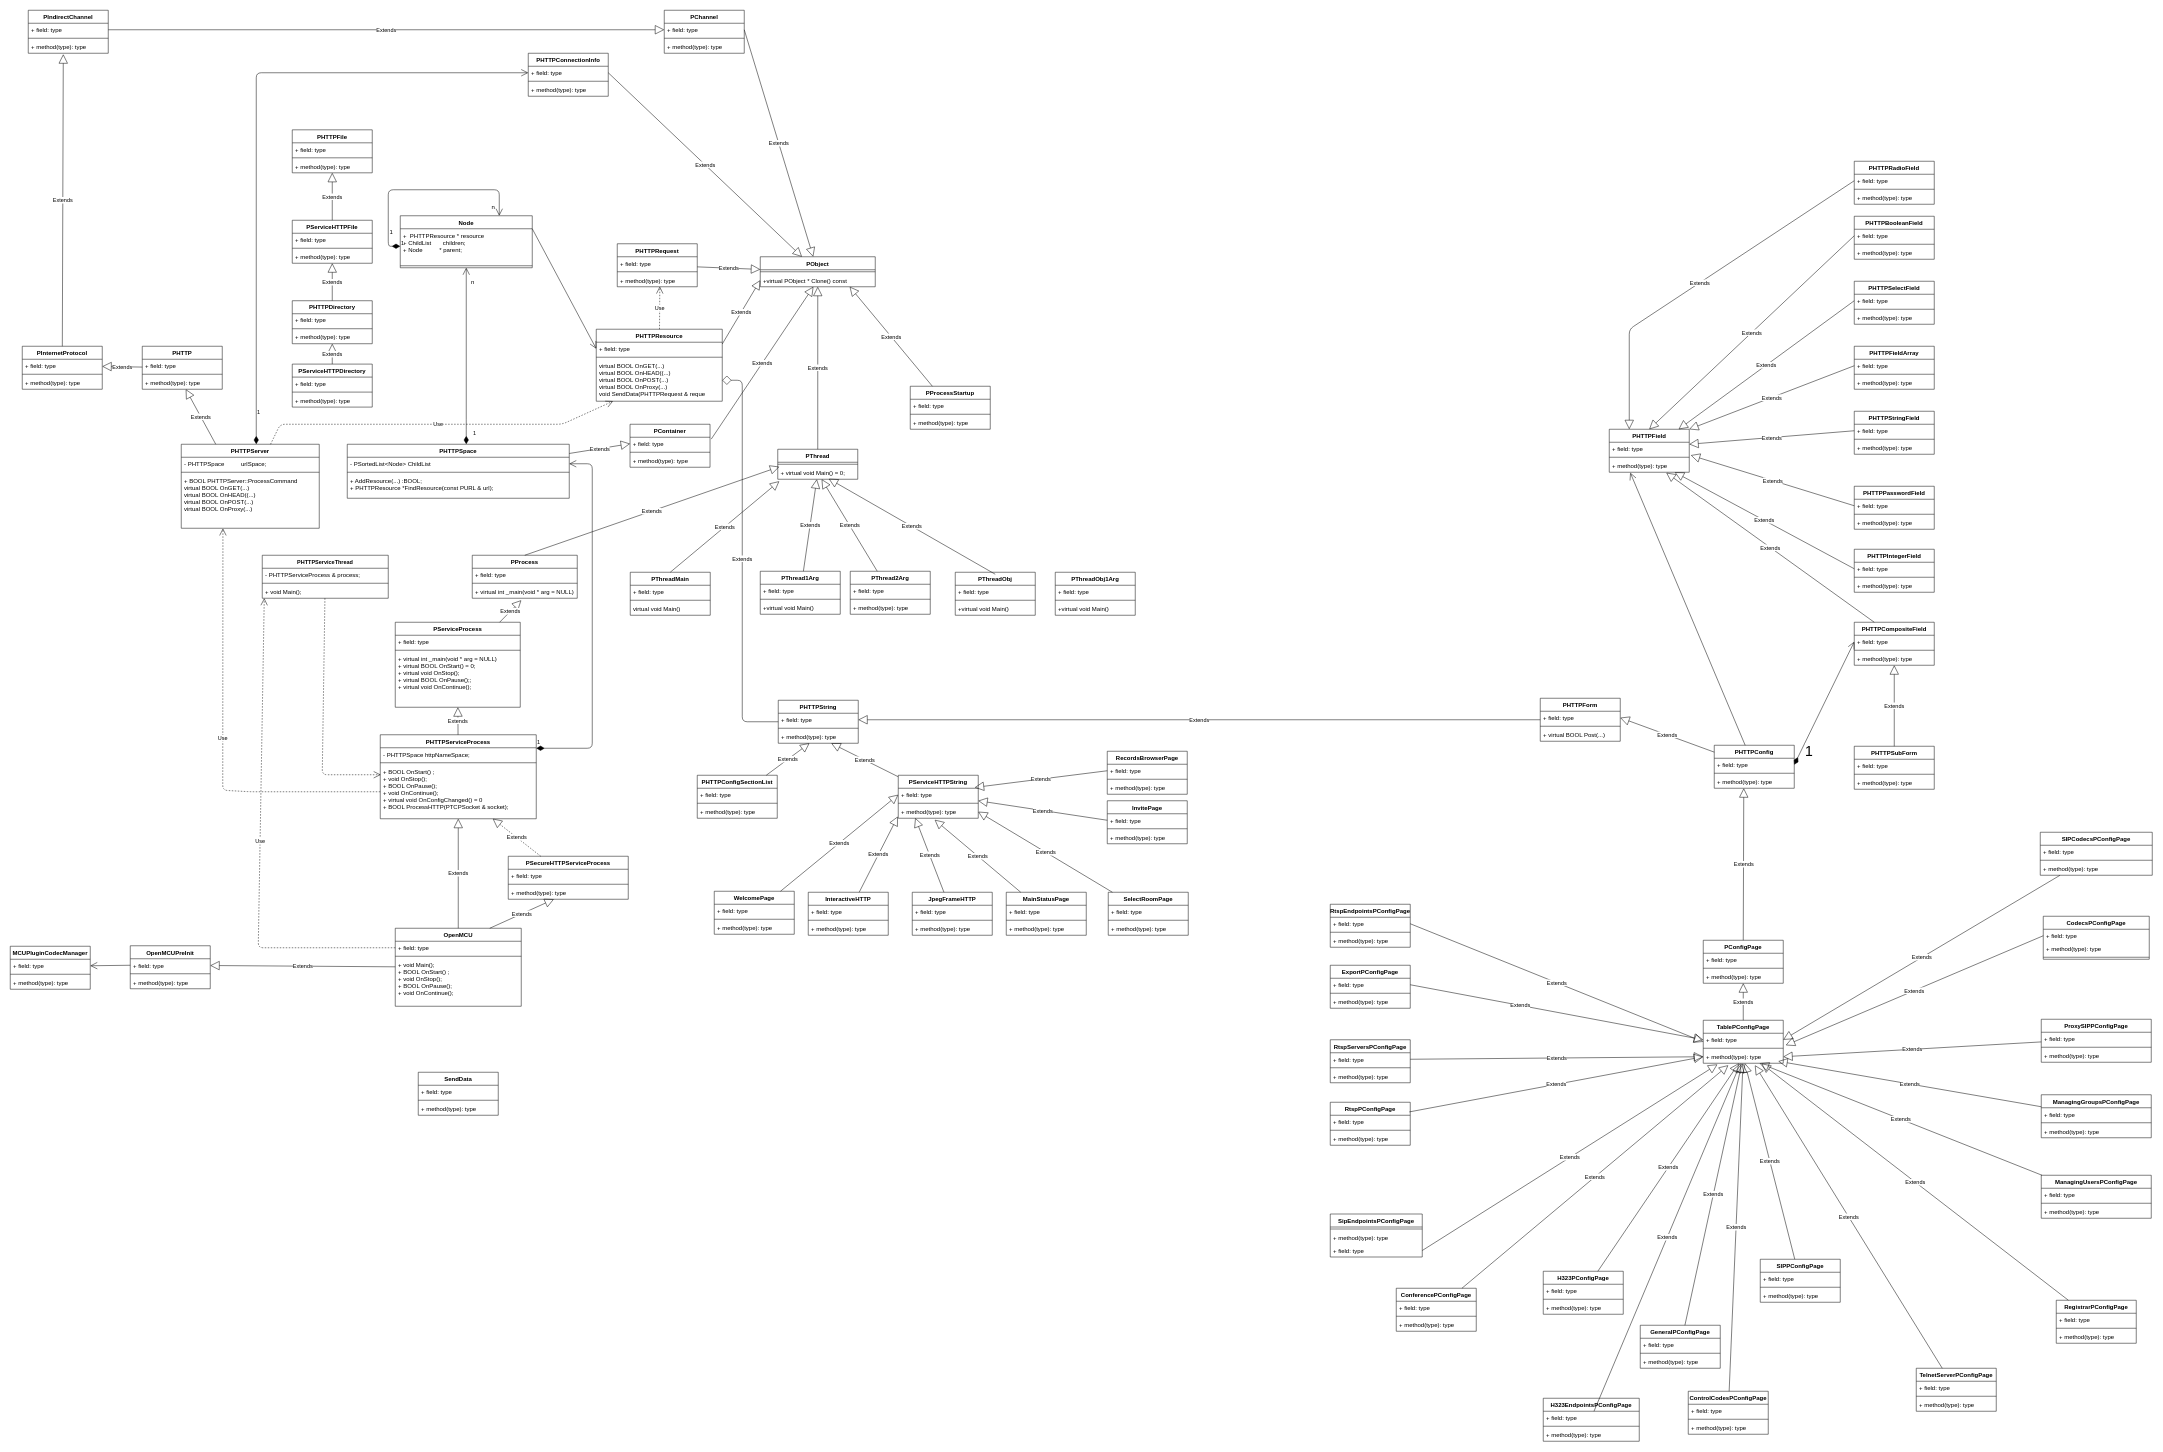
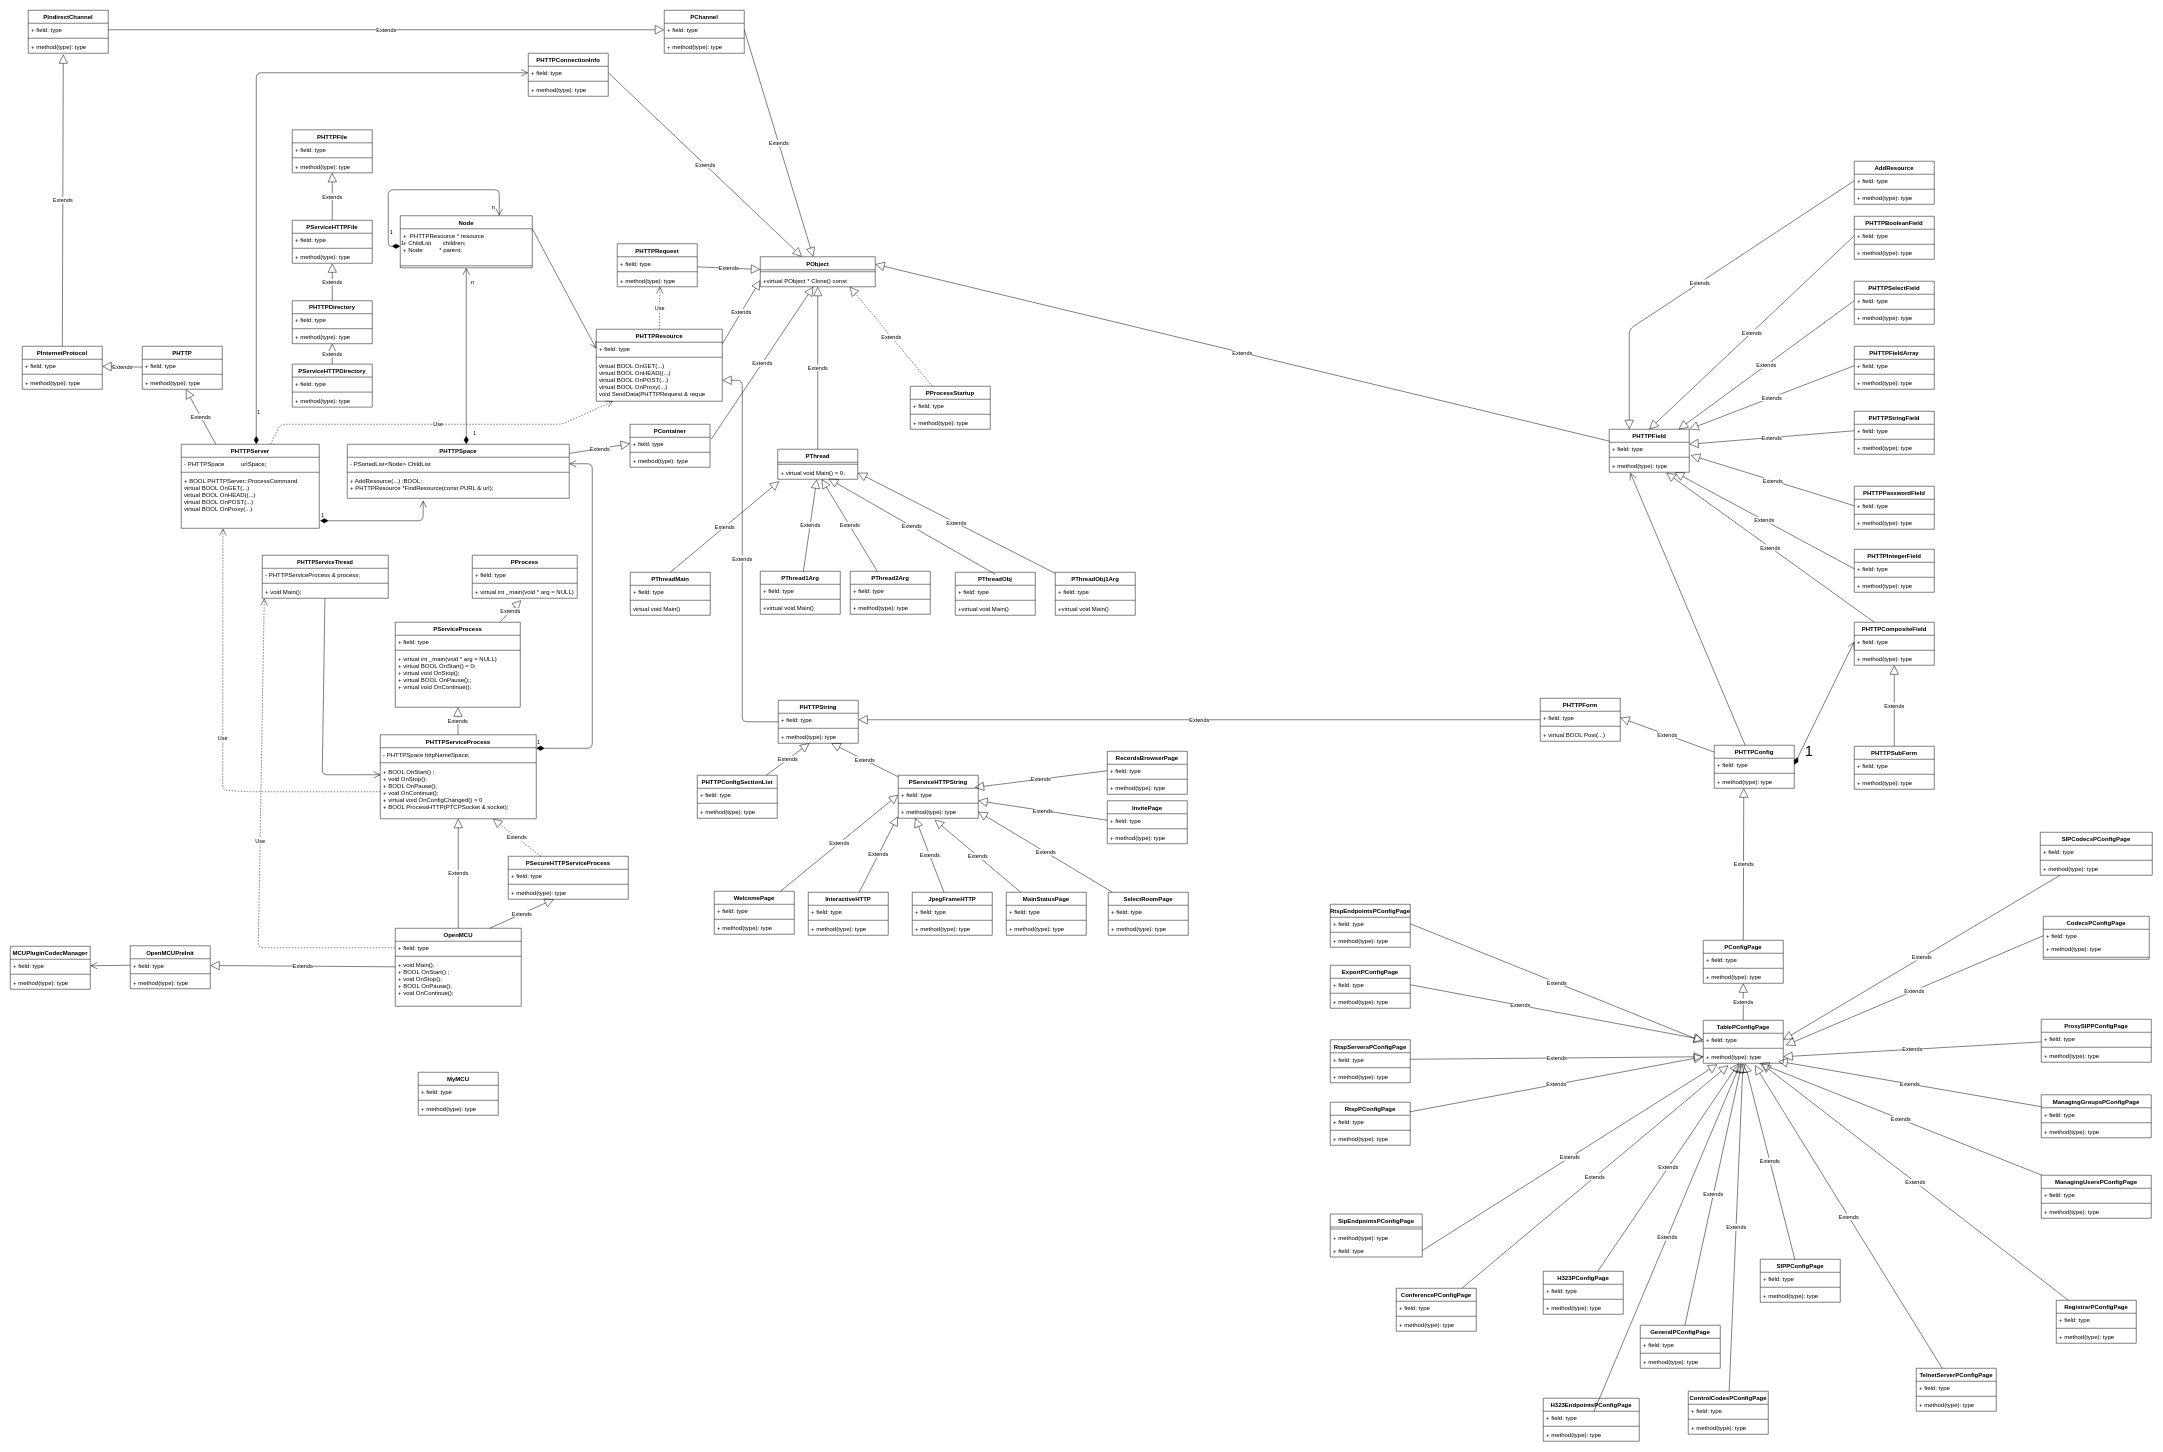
node "PHTTPRadioField": label "PHTTPRadioField" -> "AddResource"
edge "PProcessStartup" -> "+virtual PObject * Clone() const": style solid -> dashed
edge "PHTTPField" -> "PObject": added, label "Extends"
edge "PHTTPString" -> "virtual BOOL OnGET(...) virtual BOOL OnHEAD((...) virtual BOOL OnPOST(...) virtual BOOL OnProxy(...) void SendData(PHTTPRequest & reque": arrowhead diamond -> block
edge "+ AddResource(...) :BOOL; + PHTTPResource *FindResource(const PURL & url);" -- "+ BOOL PHTTPServer::ProcessCommand virtual BOOL OnGET(...) virtual BOOL OnHEAD((...) virtual BOOL OnPOST(...) virtual BOOL OnProxy(...)": added, label "1"
edge "PProcess" -> "+ virtual void Main() = 0;": removed, label "Extends"
edge "PThreadObj1Arg" -> "+ virtual void Main() = 0;": added, label "Extends"
edge "PHTTPServiceThread" -> "+ BOOL OnStart() ; + void OnStop(); + BOOL OnPause(); + void OnContinue(); + virtual void OnConfigChanged() = 0 + BOOL ProcessHTTP(PTCPSocket & socket);": style dashed -> solid
node "SendData": label "SendData" -> "MyMCU"
